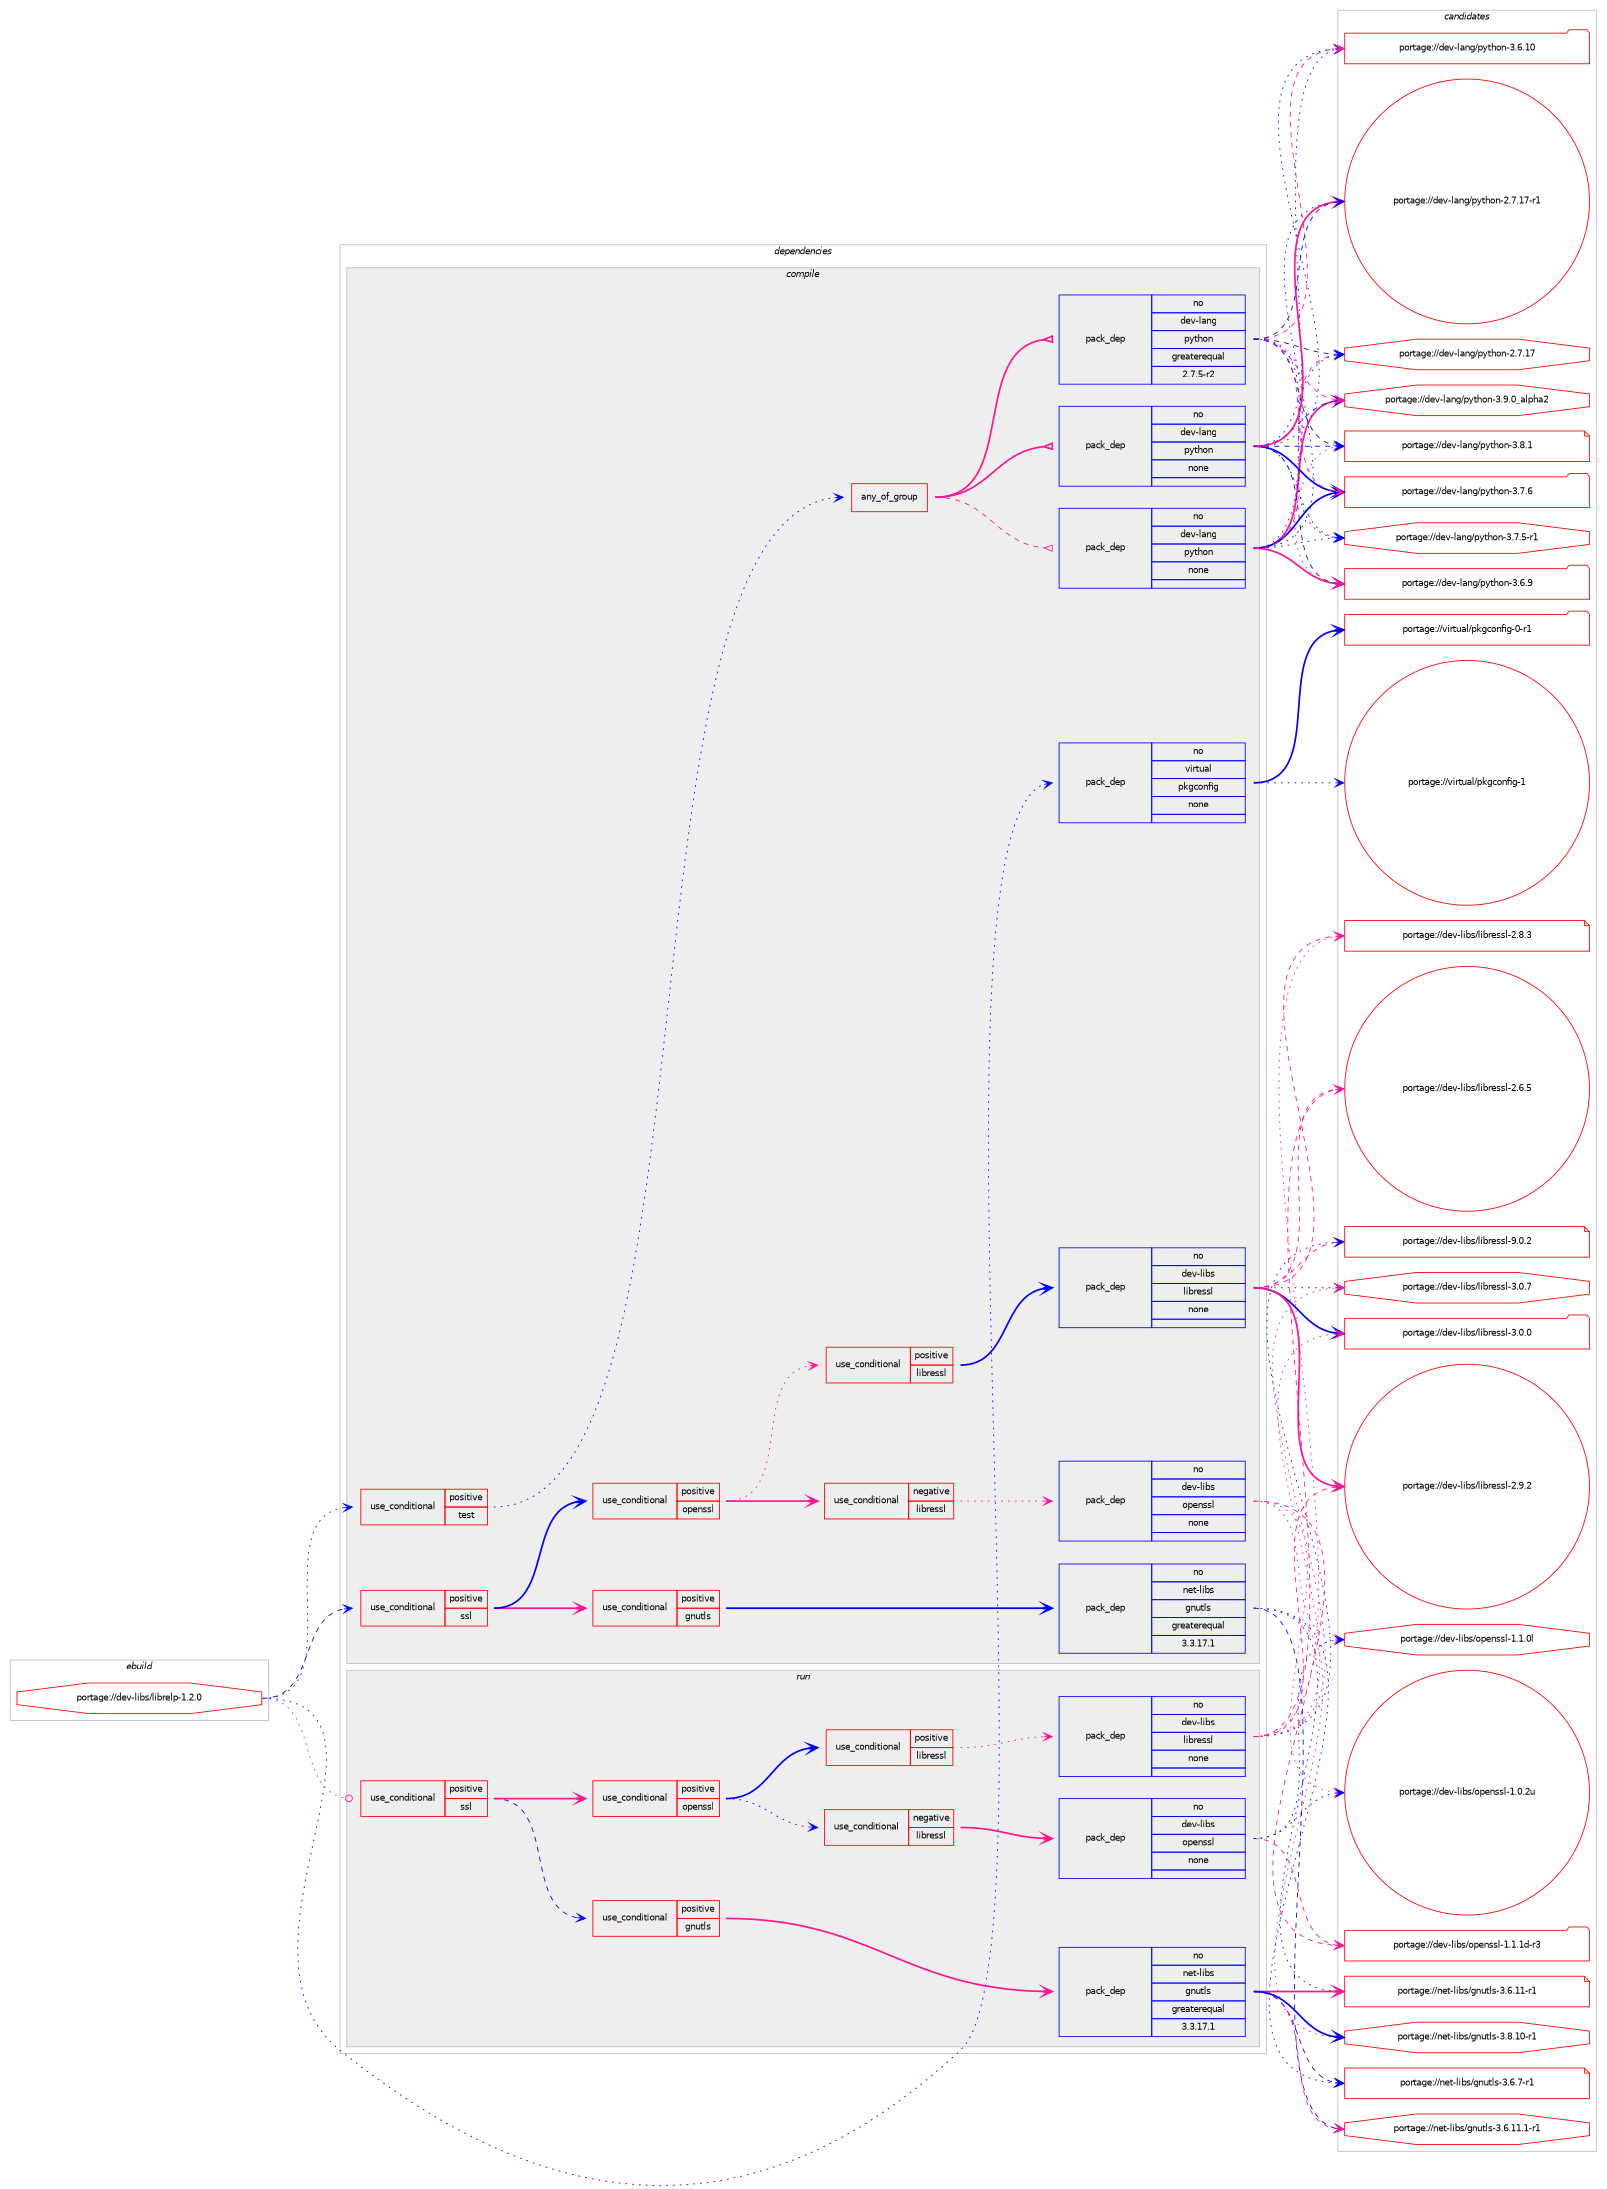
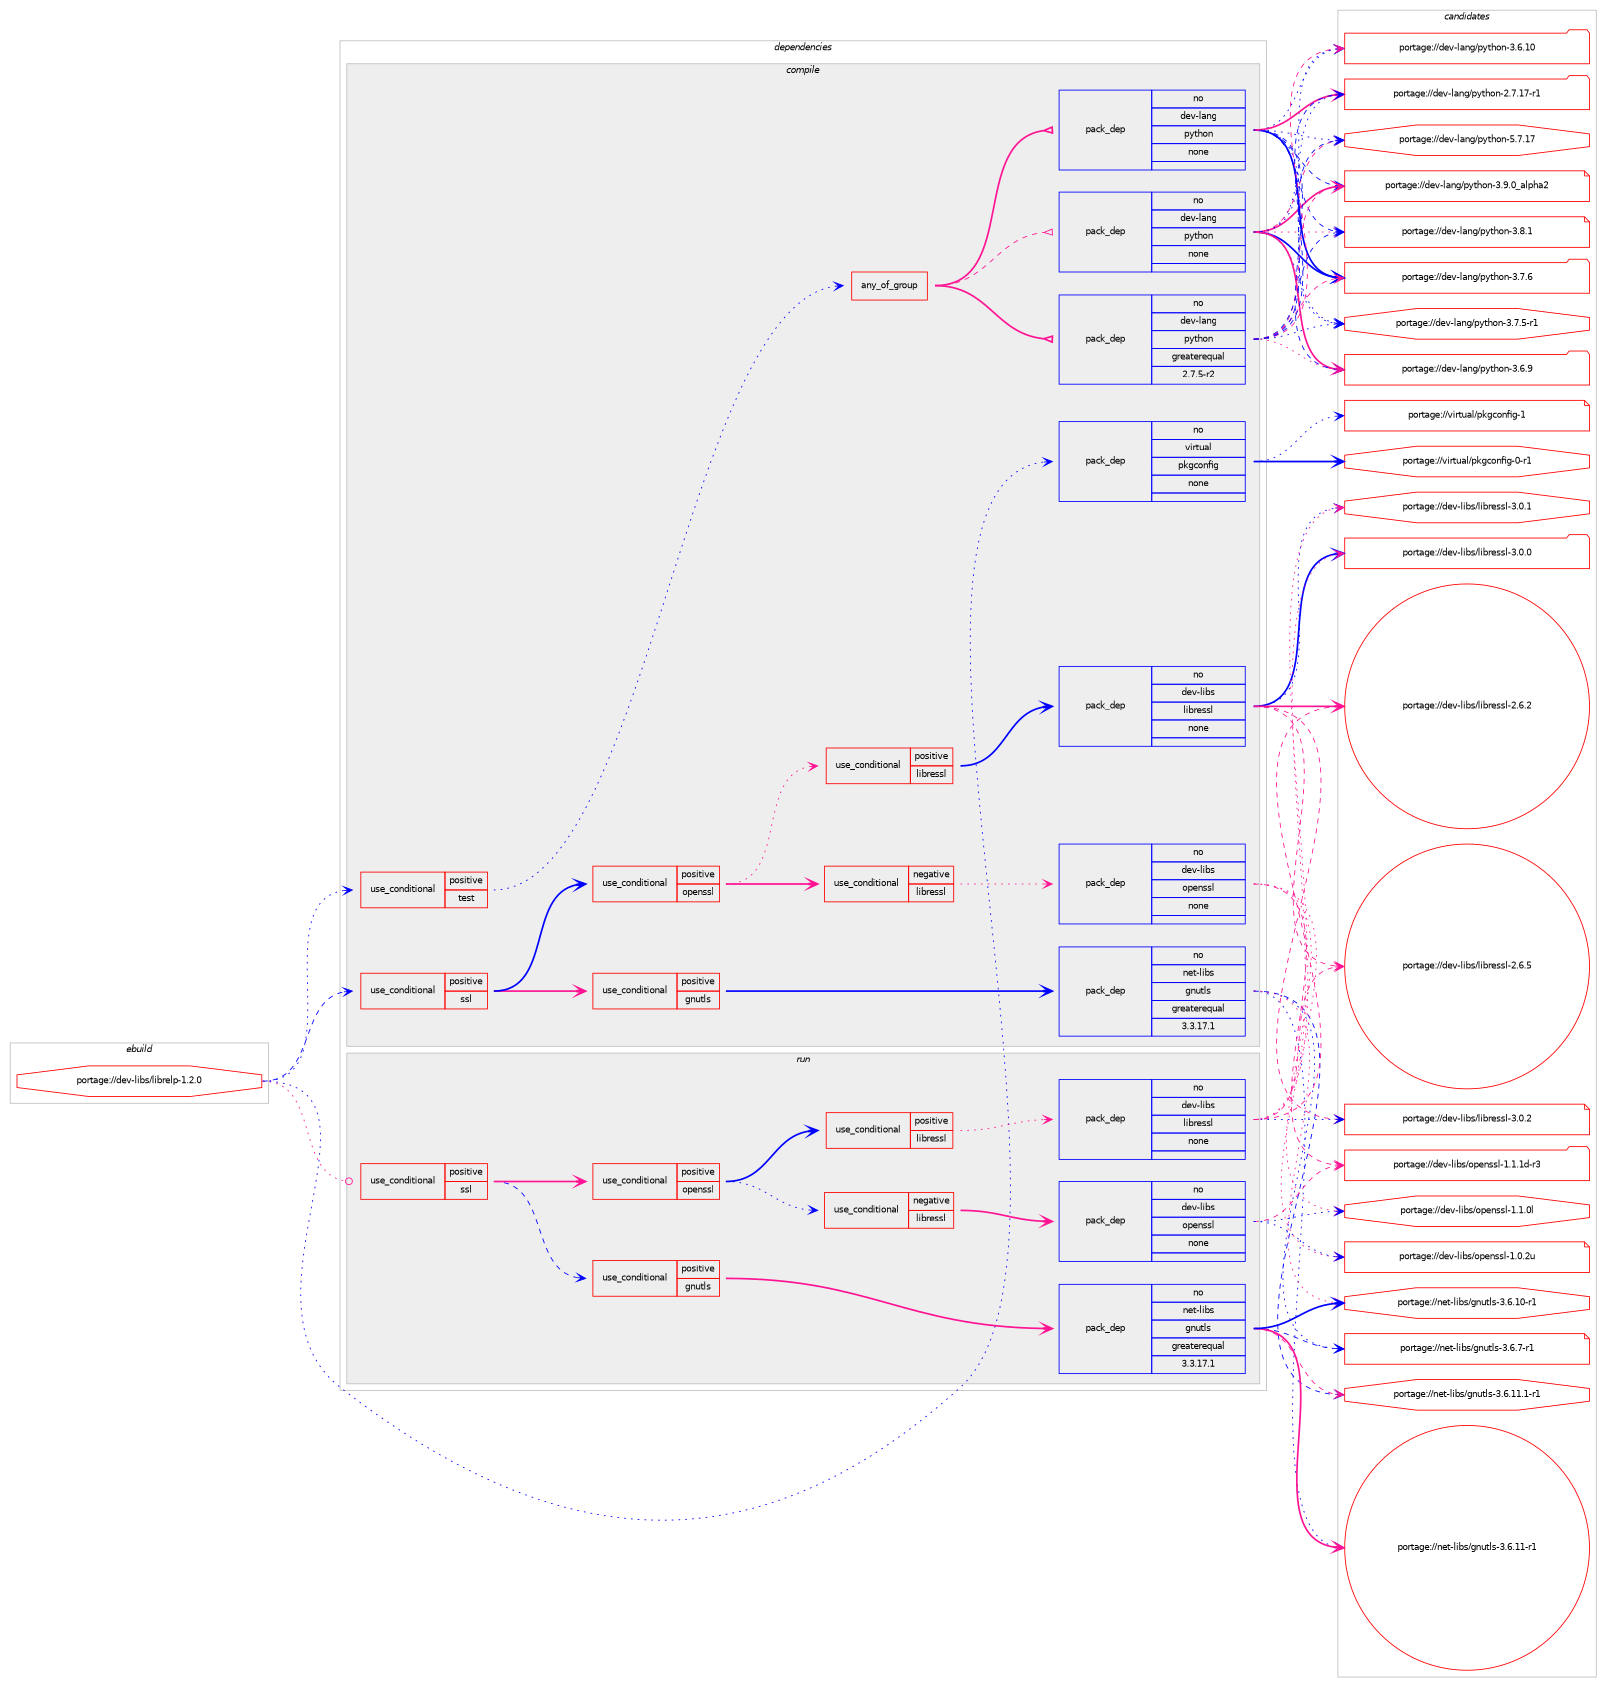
node "portage://dev-lang/python-2.7.17-r1": shape circle -> folder
node "portage://dev-lang/python-2.7.17": label "portage://dev-lang/python-2.7.17" -> "portage://dev-lang/python-5.7.17"
node "portage://dev-lang/python-3.9.0_alpha2": shape octagon -> note
node "portage://virtual/pkgconfig-0-r1": shape folder -> octagon
node "portage://virtual/pkgconfig-1": shape circle -> note
node "portage://dev-libs/libressl-2.8.3": removed
node "portage://dev-libs/libressl-9.0.2": label "portage://dev-libs/libressl-9.0.2" -> "portage://dev-libs/libressl-3.0.2"
node "portage://dev-libs/libressl-3.0.7": label "portage://dev-libs/libressl-3.0.7" -> "portage://dev-libs/libressl-3.0.1"
node "portage://dev-libs/libressl-2.9.2": label "portage://dev-libs/libressl-2.9.2" -> "portage://dev-libs/libressl-2.6.2"
node "portage://dev-libs/openssl-1.0.2u": shape circle -> note
node "portage://net-libs/gnutls-3.6.11-r1": shape note -> circle
node "portage://net-libs/gnutls-3.8.10-r1": label "portage://net-libs/gnutls-3.8.10-r1" -> "portage://net-libs/gnutls-3.6.10-r1"
